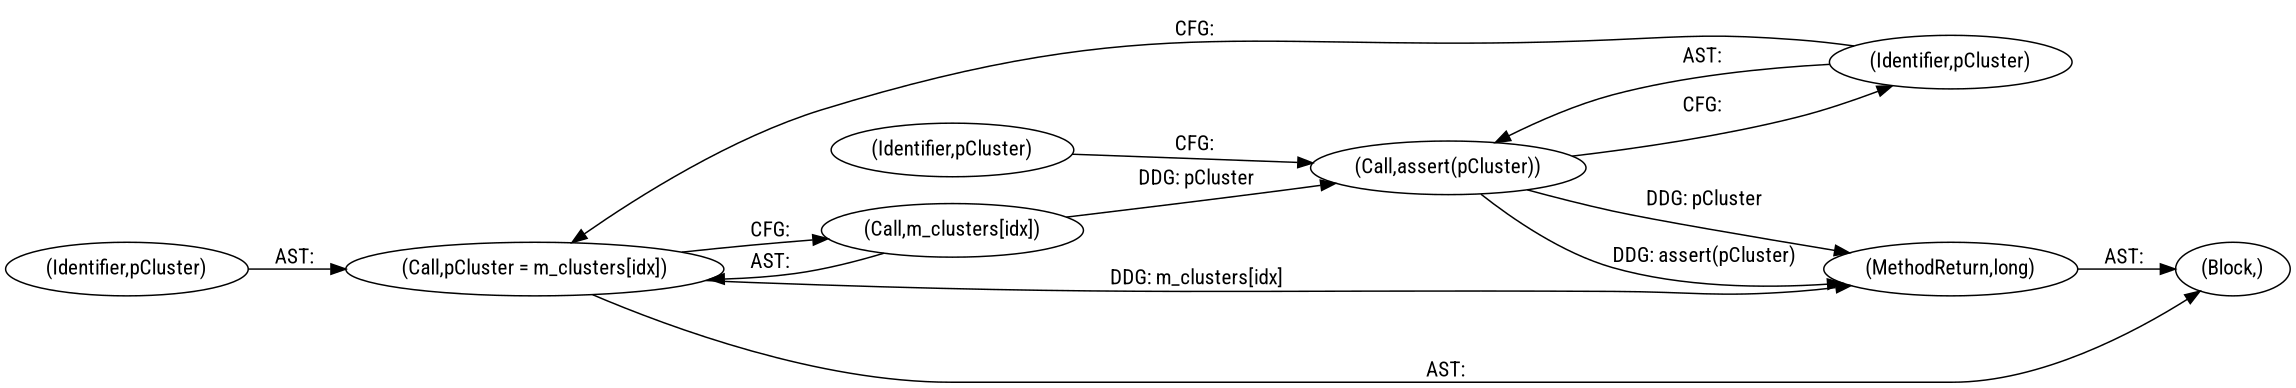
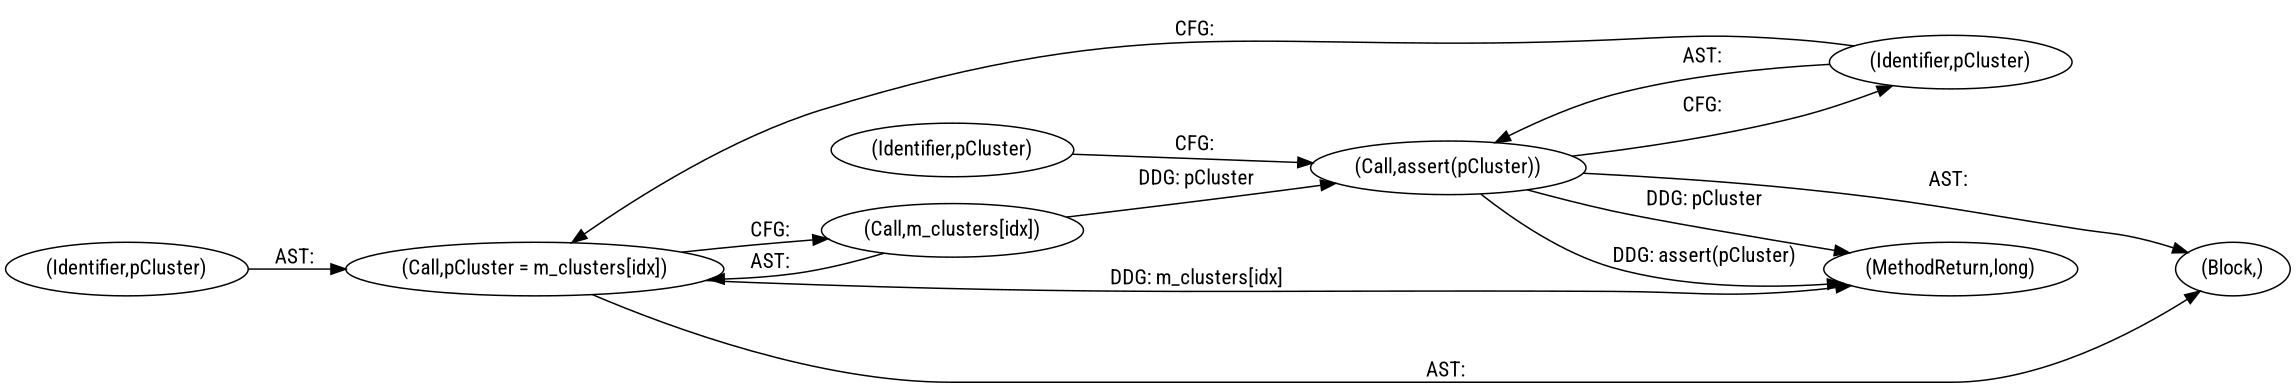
edge "(MethodReturn,long)" -> "(Block,)": now "(Call,assert(pCluster))" -> "(Block,)"
